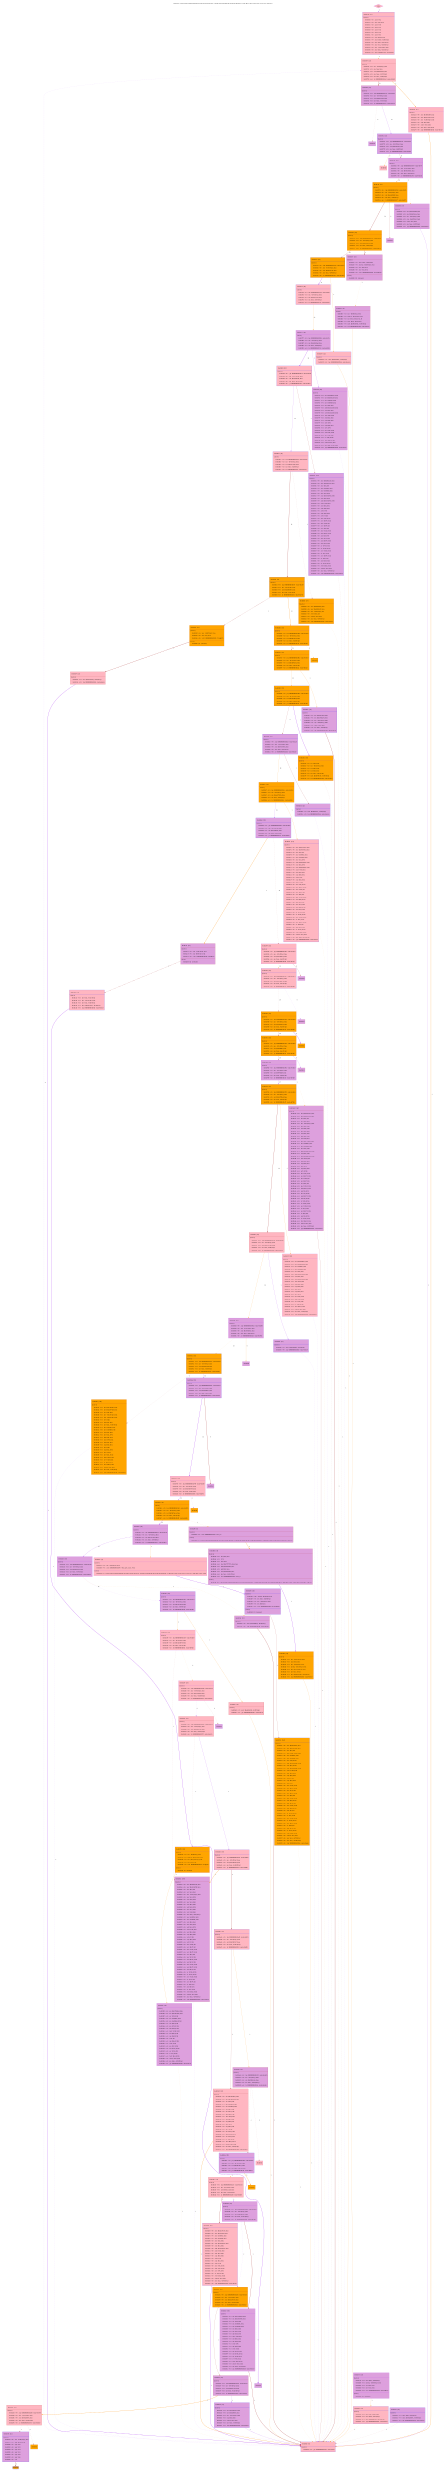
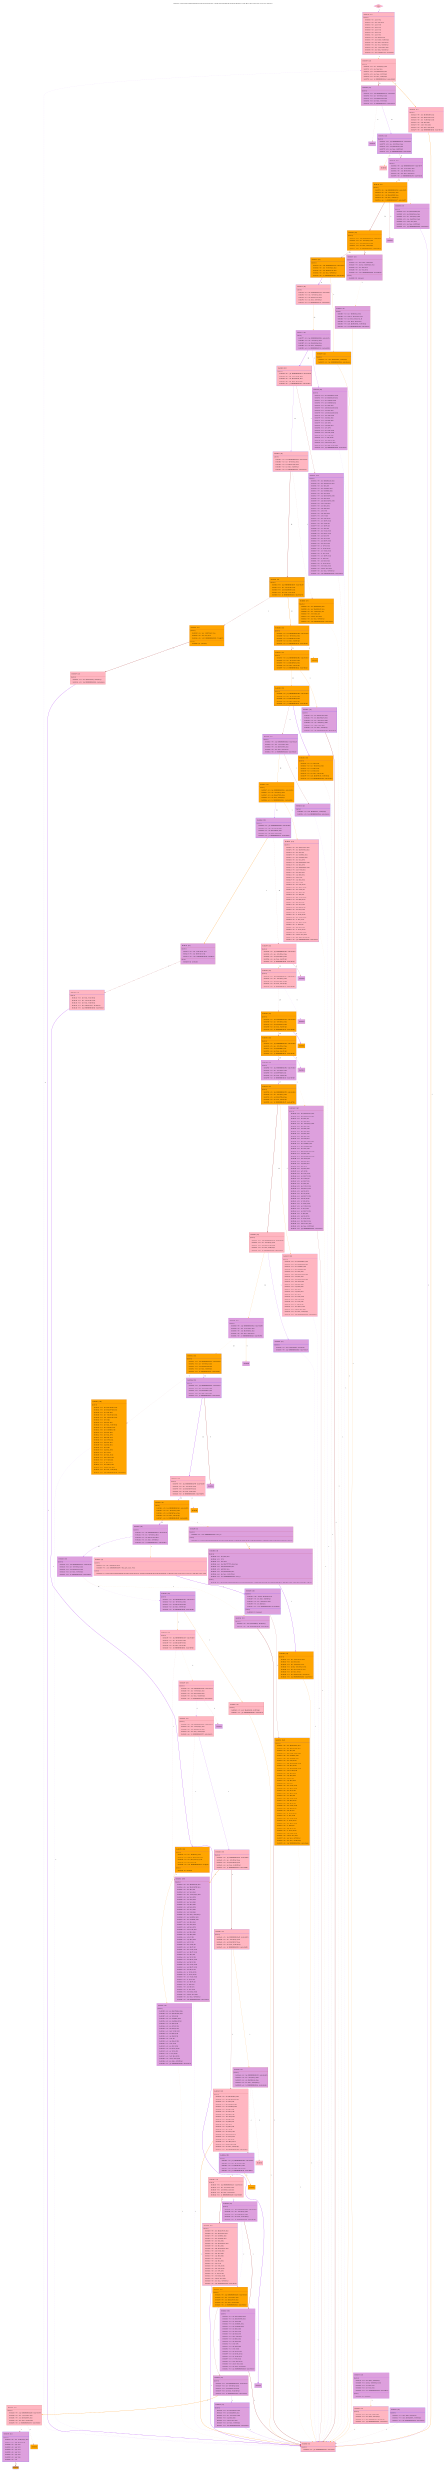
node "0x401ee9 [12]": fillcolor lightpink -> orange
